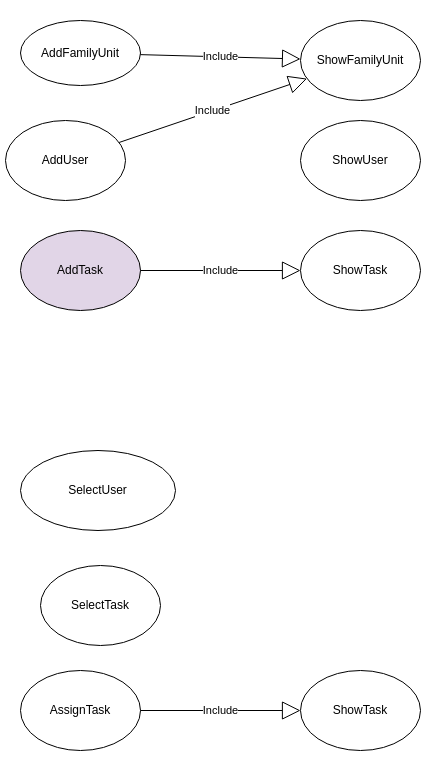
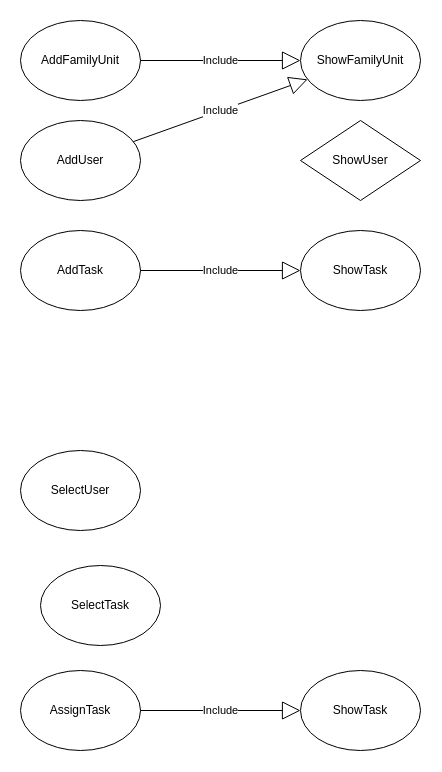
node "AddFamilyUnit": size 120x65 -> 120x80
node "AddUser": moved (66, 161) -> (81, 161)
node "ShowUser": shape ellipse -> diamond
node "AddTask": fillcolor #e1d5e7 -> #ffffff
node "SelectUser": size 155x80 -> 120x80
